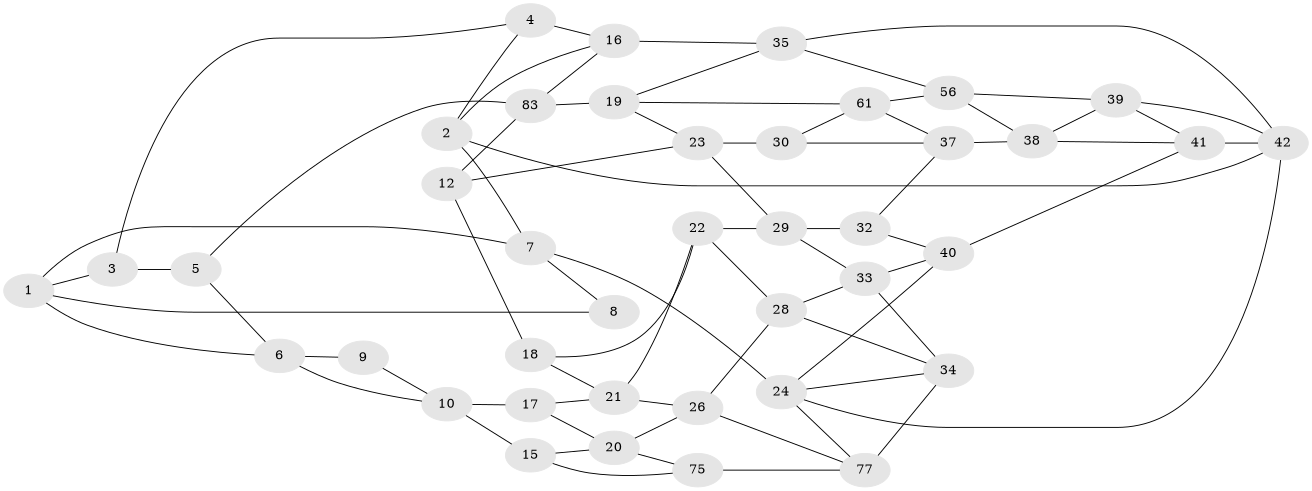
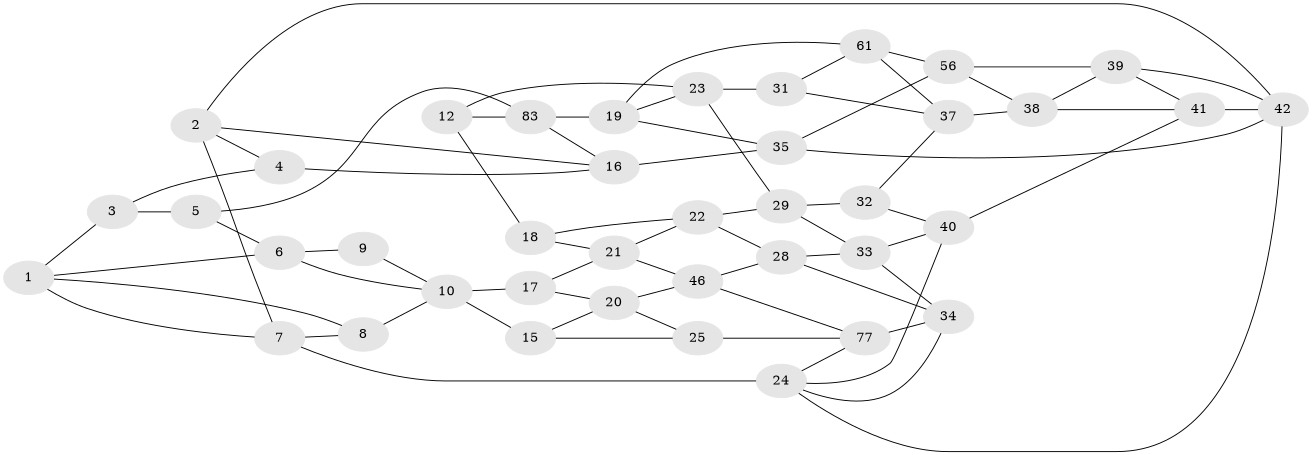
node "30": label "30" -> "31"
edge "10" -- "8": added
node "26": label "26" -> "46"
node "75": label "75" -> "25"
